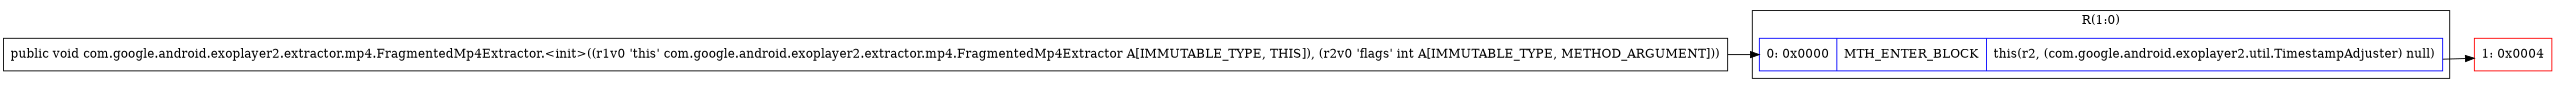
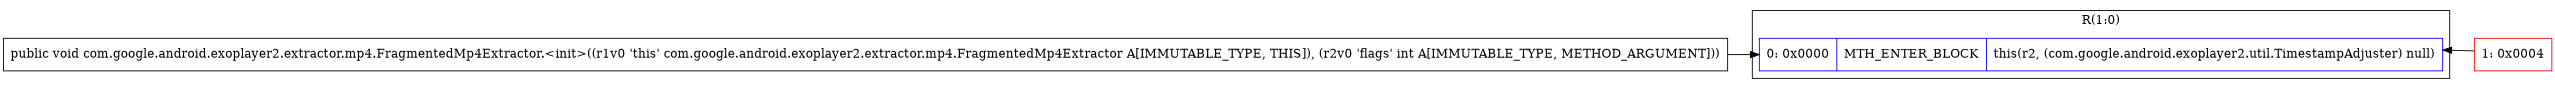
edge "0: 0x0000" -> "1: 0x0004": reversed
